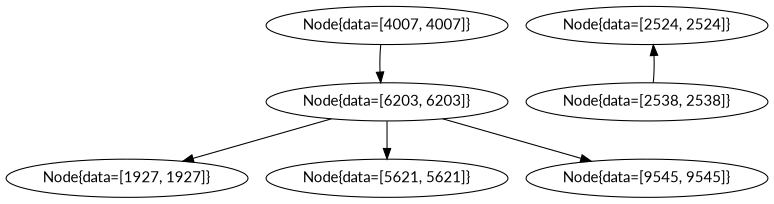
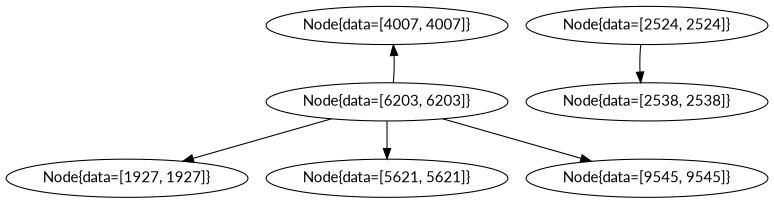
edge "Node{data=[4007, 4007]}" -> "Node{data=[6203, 6203]}": reversed
edge "Node{data=[2538, 2538]}" -> "Node{data=[2524, 2524]}": reversed
